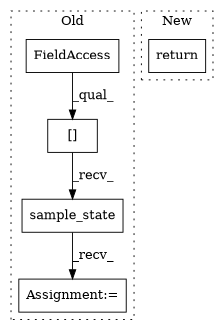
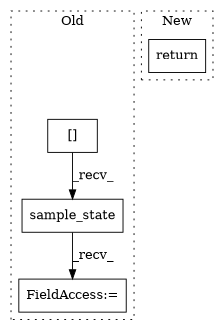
node "FieldAccess": removed
node "Assignment:=": label "Assignment:=" -> "FieldAccess:="
